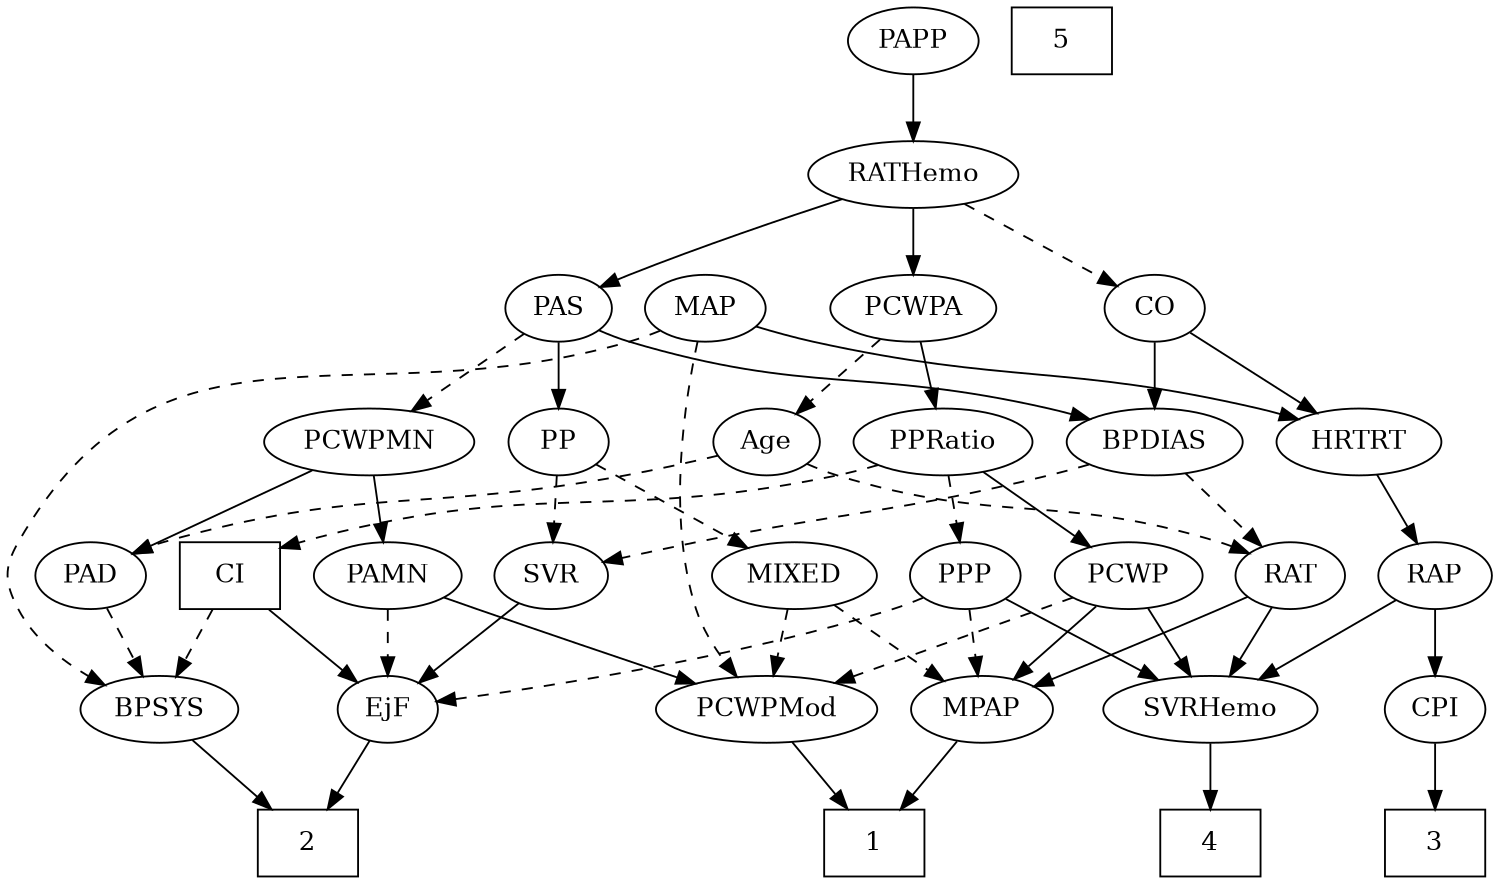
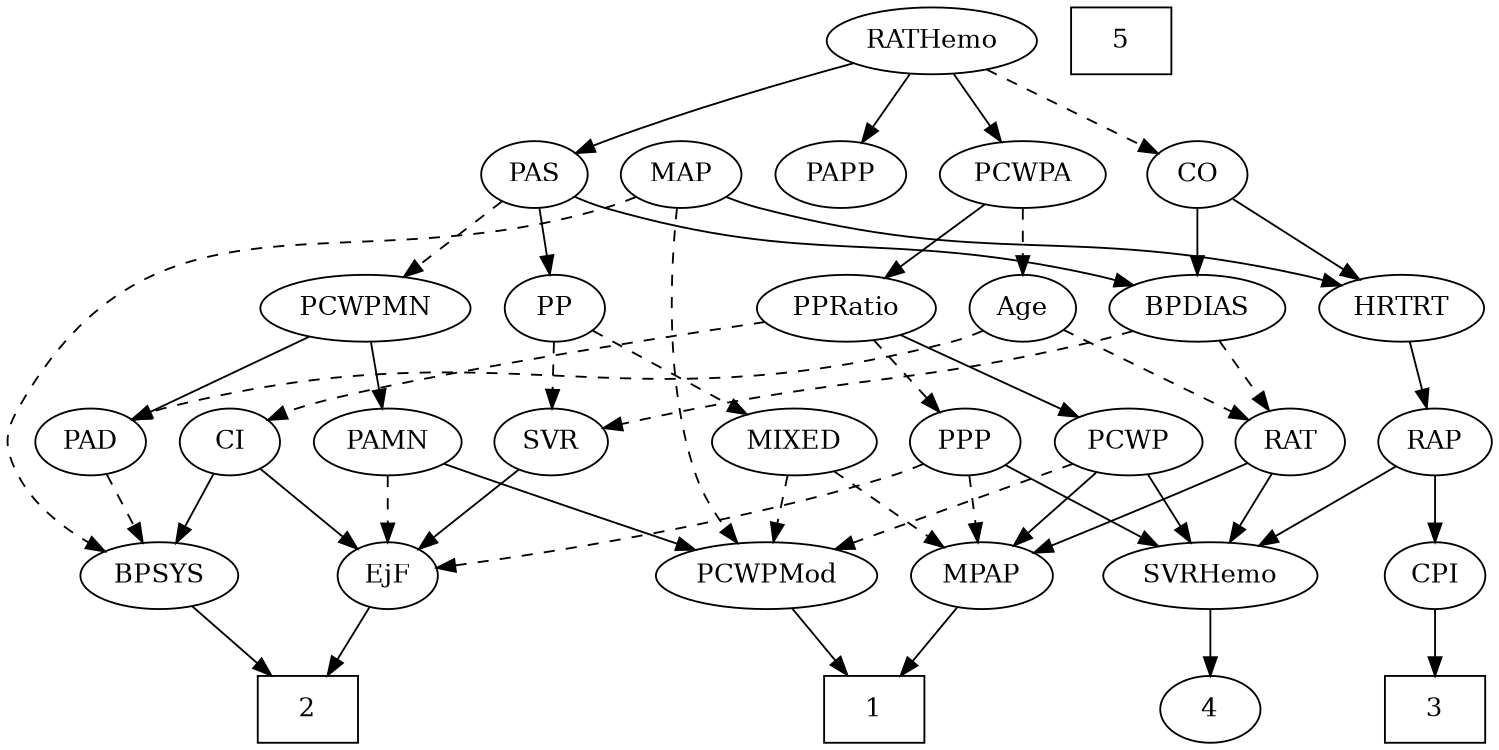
edge "PAPP" -> "RATHemo": reversed
node "CI": shape box -> ellipse
edge "CI" -> "BPSYS": style dashed -> solid
node "4": shape box -> ellipse
